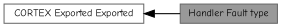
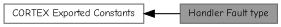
node "CORTEX Exported Exported": label "CORTEX Exported Exported" -> "CORTEX Exported Constants"
